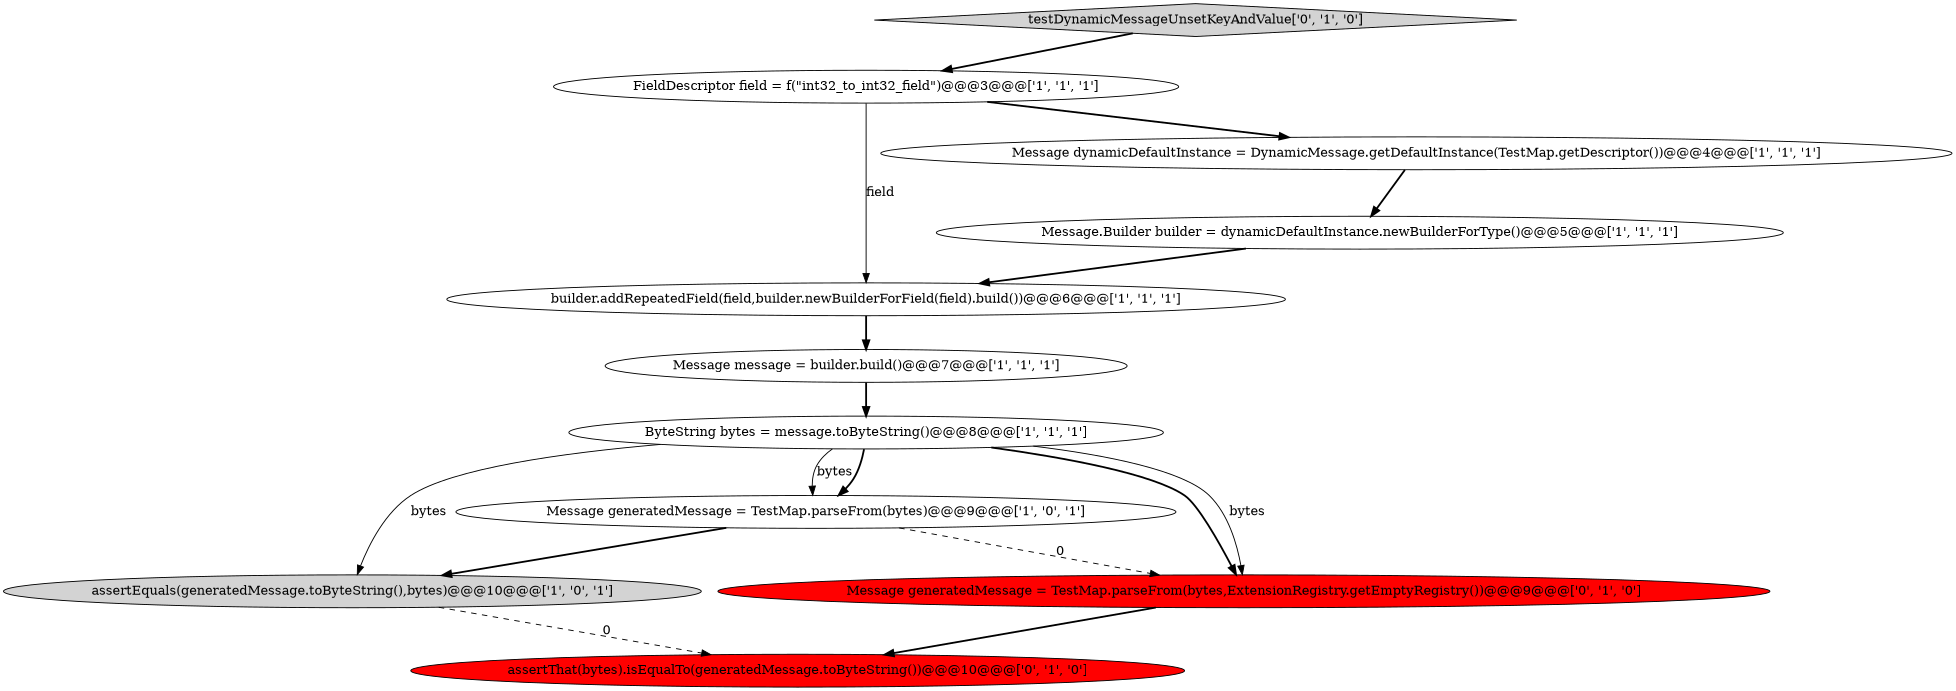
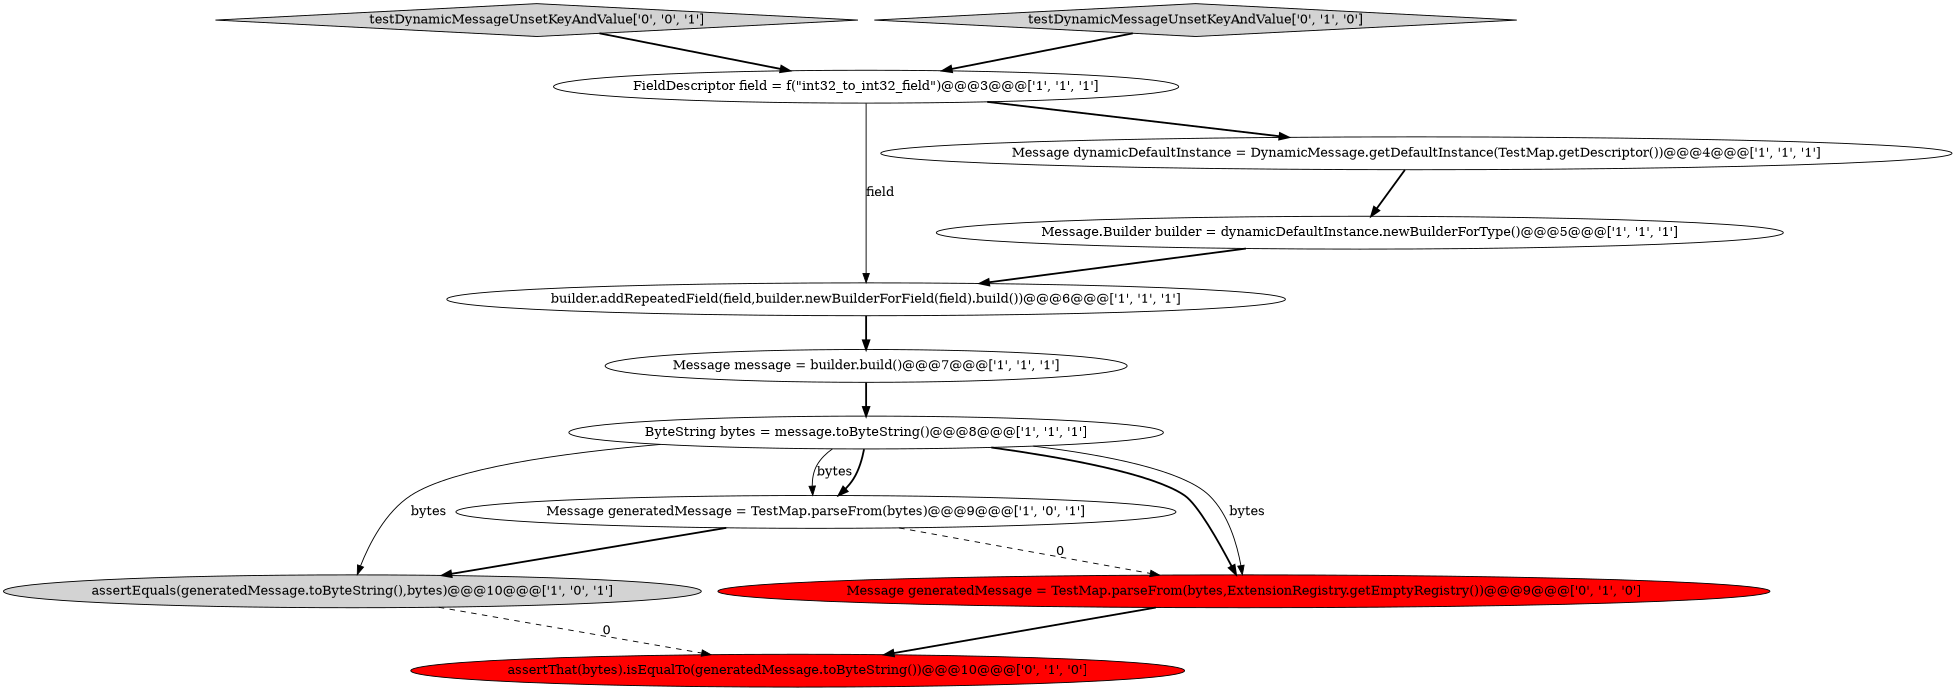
node "testDynamicMessageUnsetKeyAndValue['0', '0', '1']": added
